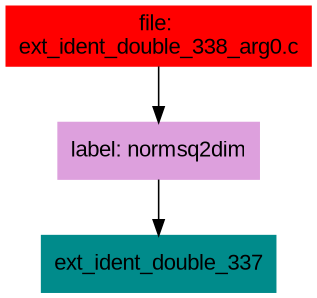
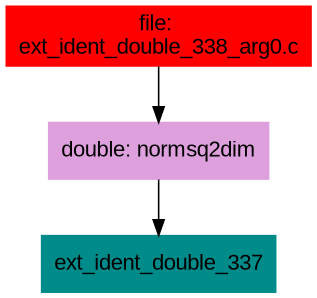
node "label: normsq2dim": label "label: normsq2dim" -> "double: normsq2dim"
